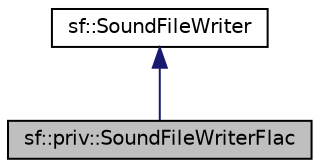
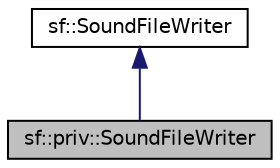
node "sf::priv::SoundFileWriterFlac": label "sf::priv::SoundFileWriterFlac" -> "sf::priv::SoundFileWriter"
